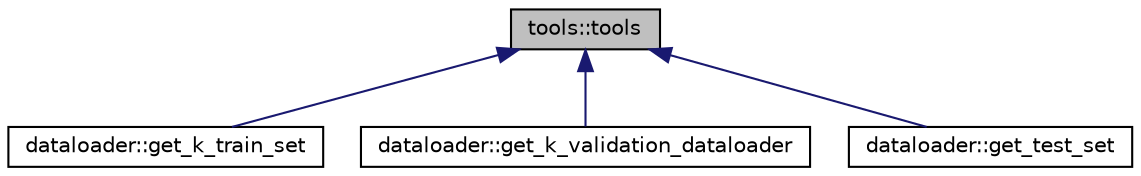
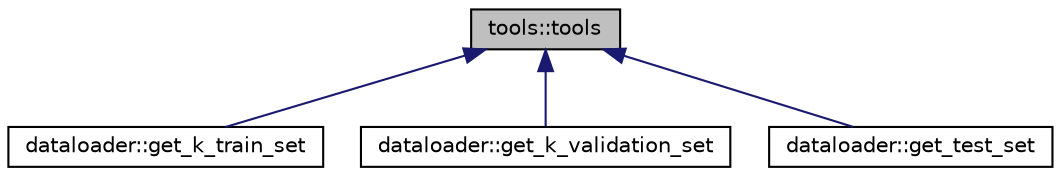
node "dataloader::get_k_validation_dataloader": label "dataloader::get_k_validation_dataloader" -> "dataloader::get_k_validation_set"
